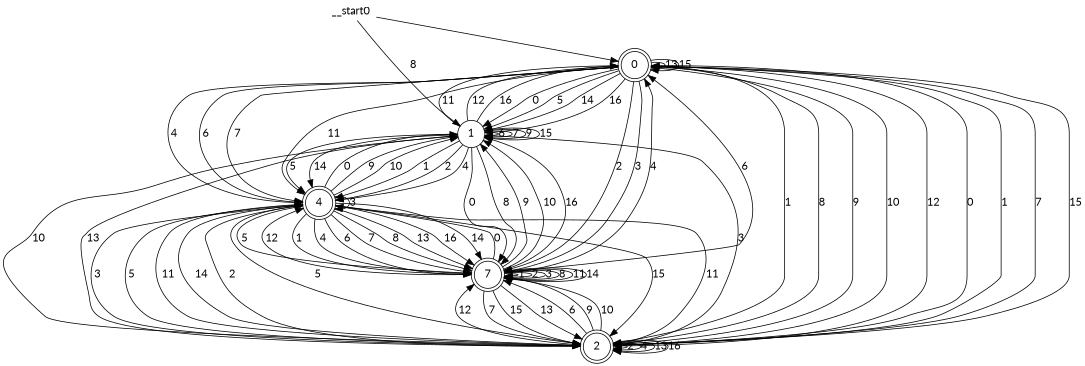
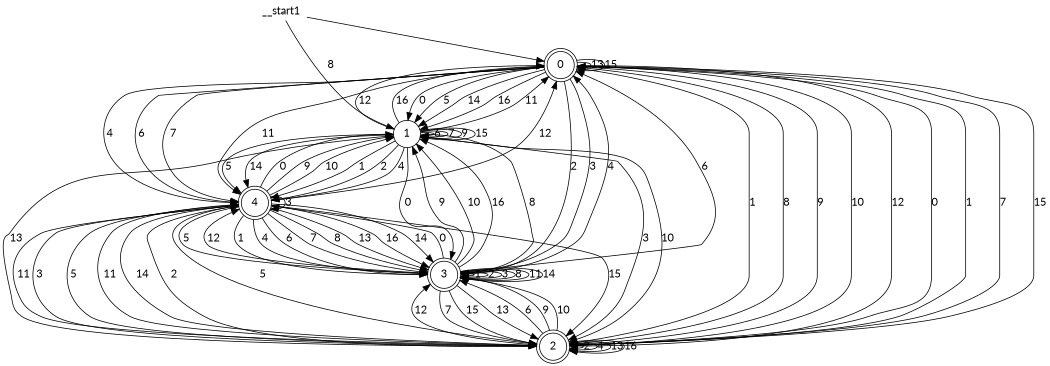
node "__start0": label "__start0" -> "__start1"
edge "4" -> "0": added, label "12"
node "7": label "7" -> "3"
